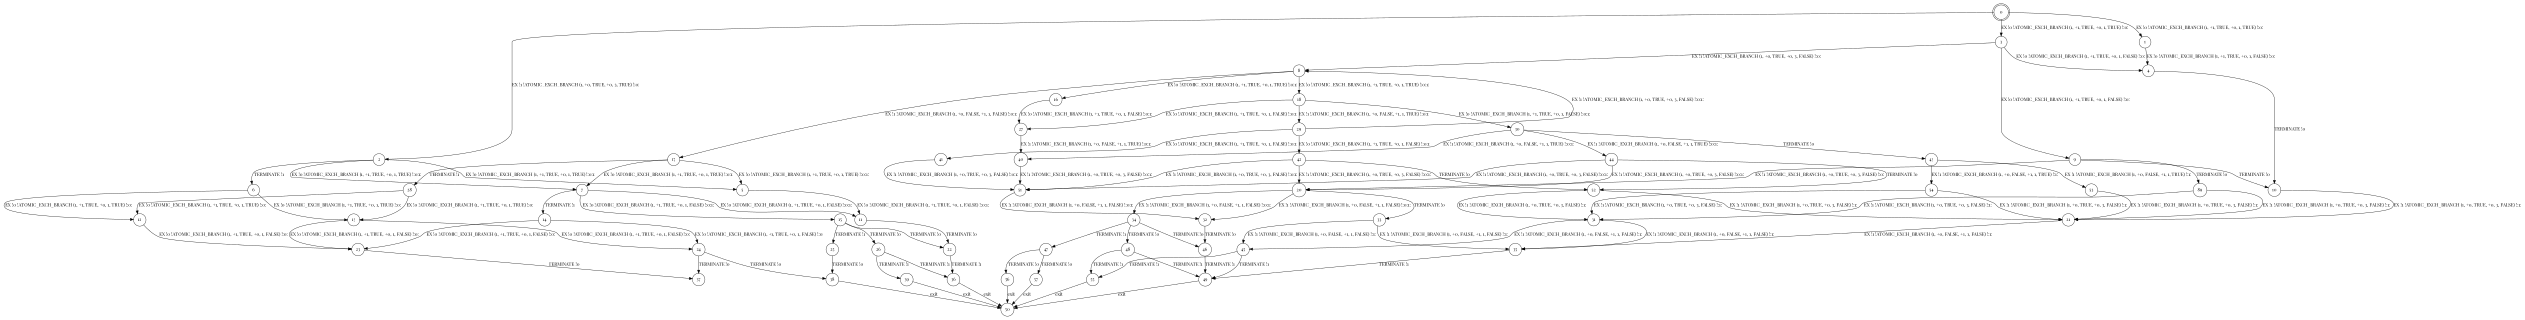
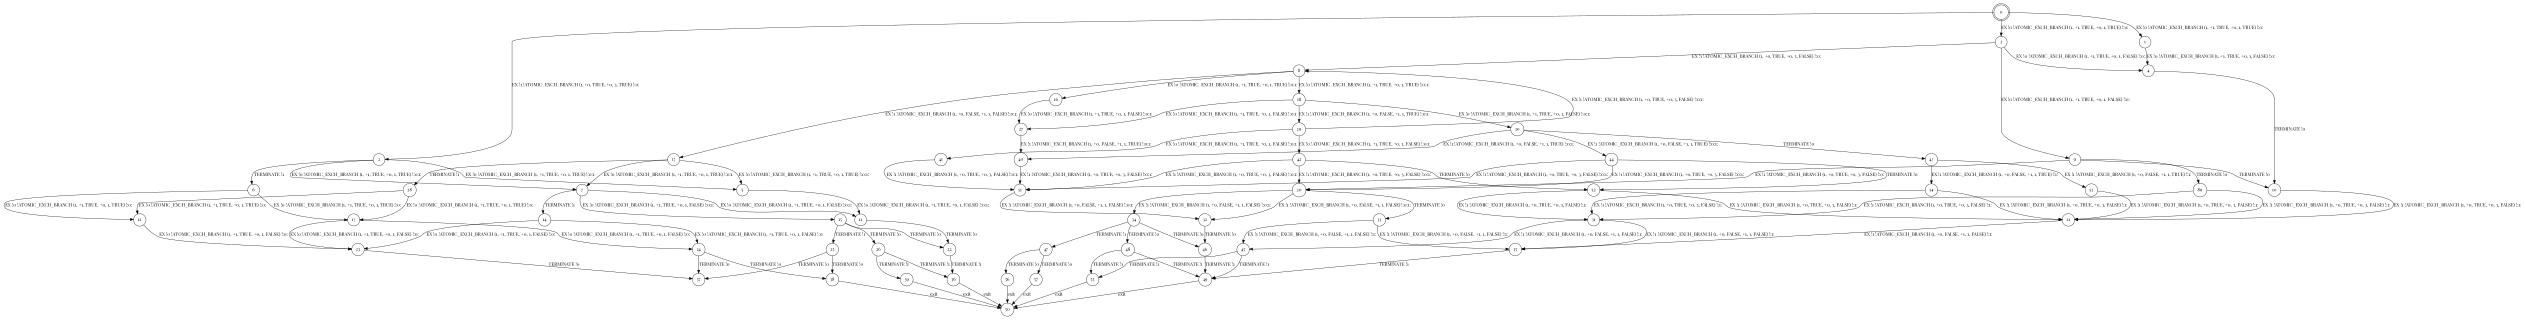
edge "25" -> "37": added, label "TERMINATE !0"
